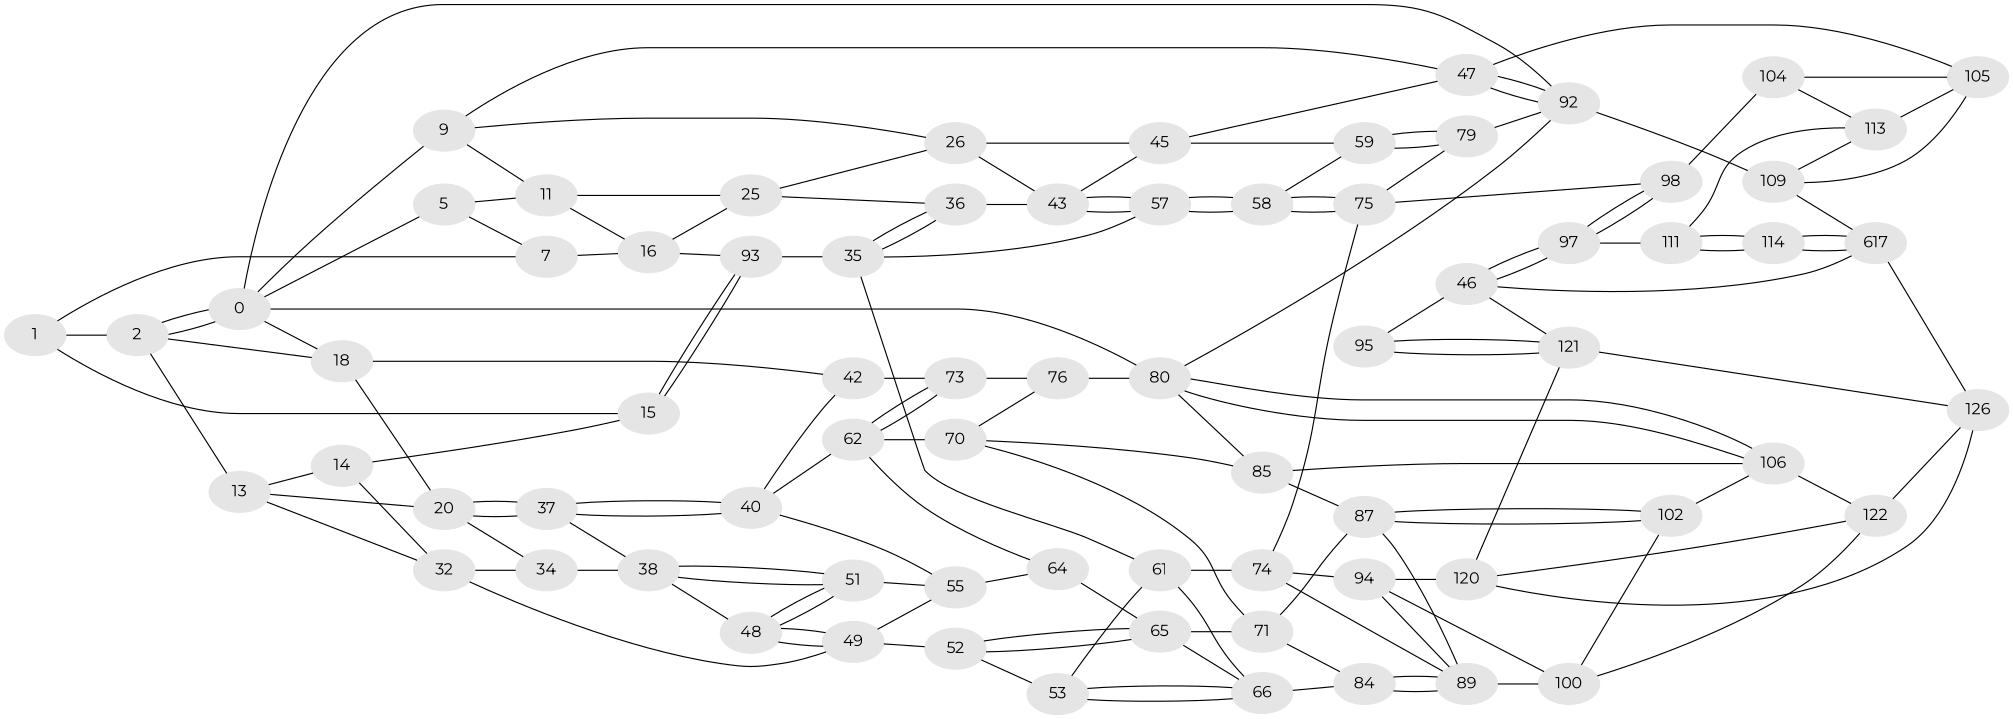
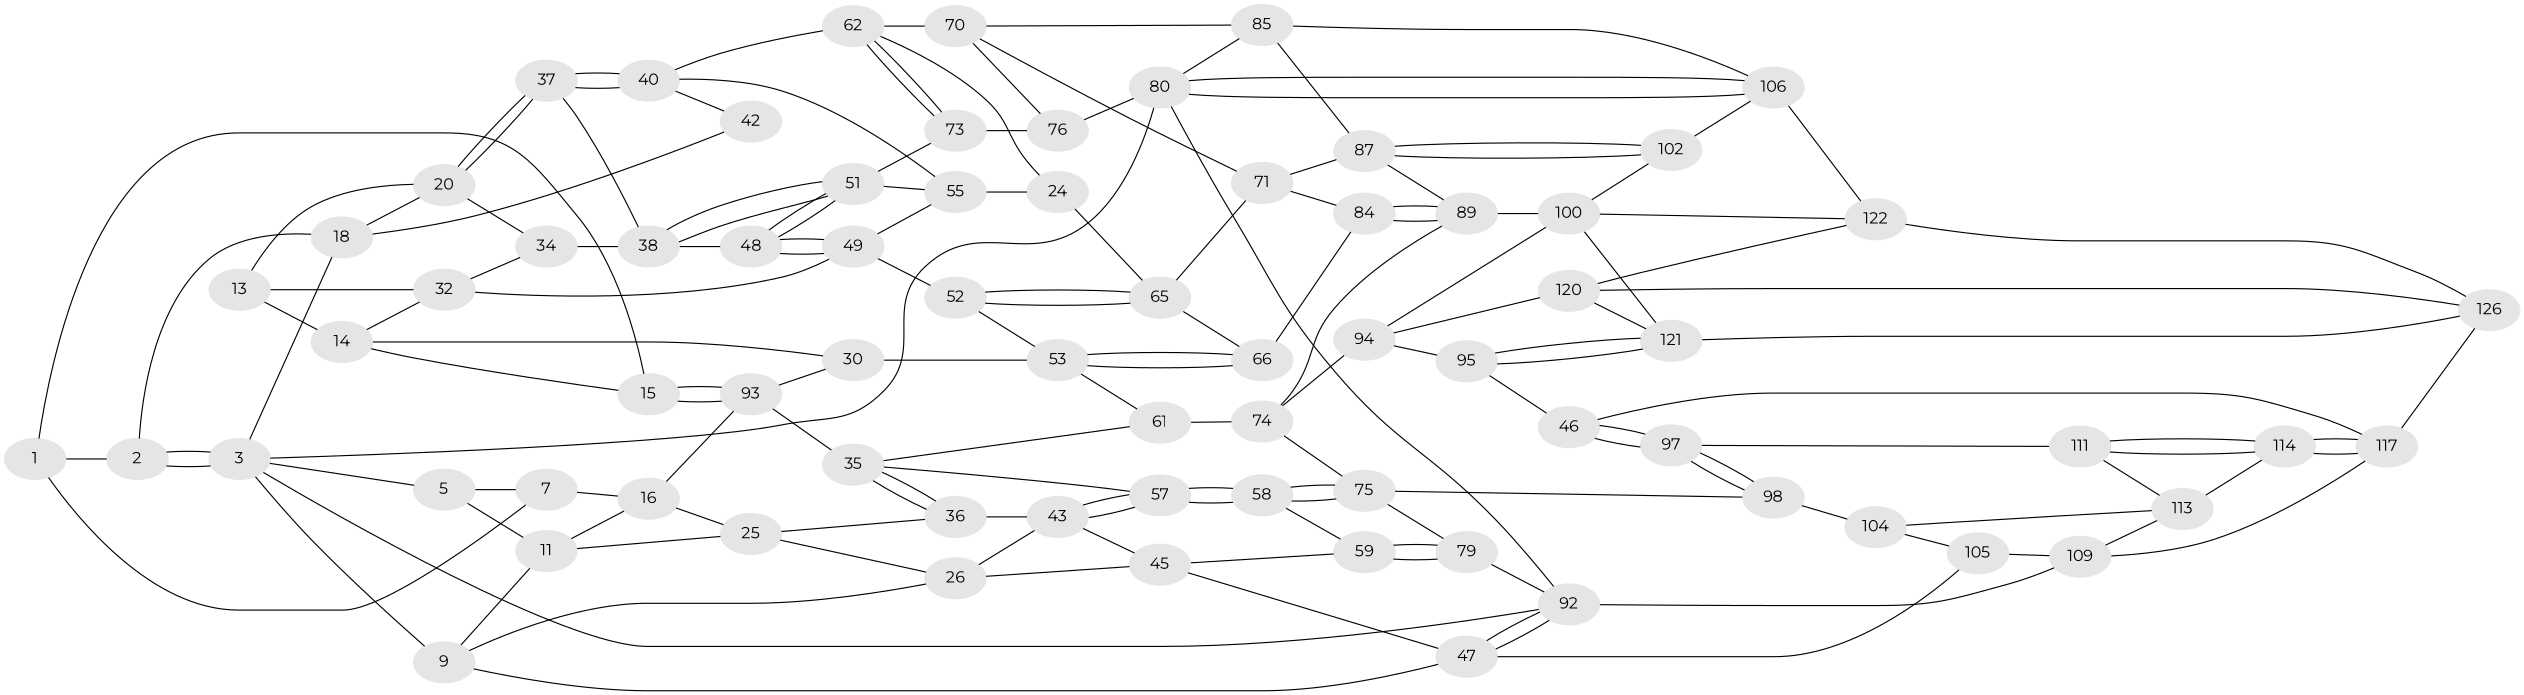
edge "105" -- "113": now "114" -- "113"
node "617": label "617" -> "117"
node "0": label "0" -> "3"
edge "46" -- "121": now "100" -- "121"
node "30": added
edge "42" -- "73": now "51" -- "73"
edge "2" -- "13": removed
node "64": label "64" -> "24"
edge "61" -- "66": removed
edge "94" -- "89": now "94" -- "95"
